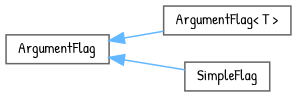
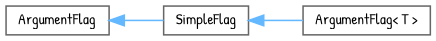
edge "ArgumentFlag< T >" -> "ArgumentFlag": now "ArgumentFlag< T >" -> "SimpleFlag"
